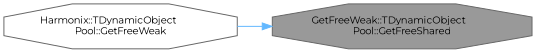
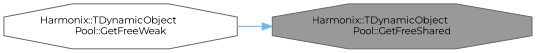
node "GetFreeWeak::TDynamicObject Pool::GetFreeShared": label "GetFreeWeak::TDynamicObject Pool::GetFreeShared" -> "Harmonix::TDynamicObject Pool::GetFreeShared"
